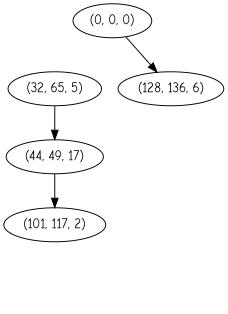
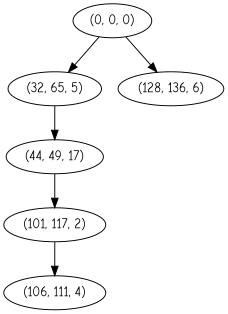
edge "(0, 0, 0)" -> "(32, 65, 5)": added
node "(106, 111, 4)": added
